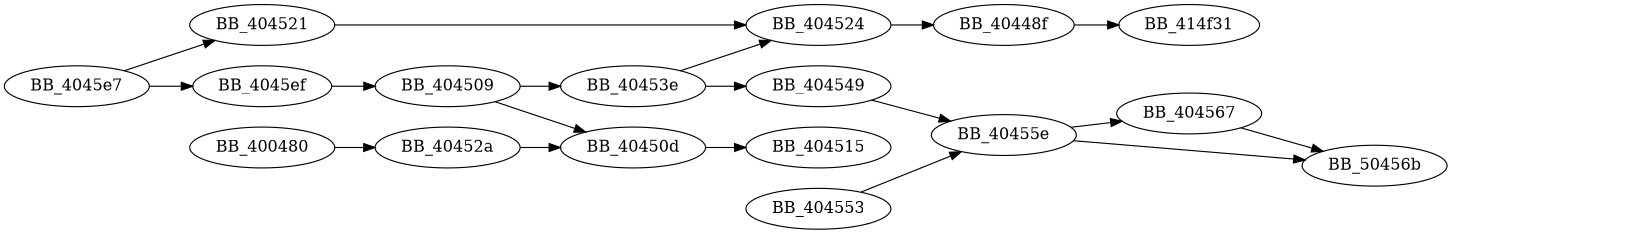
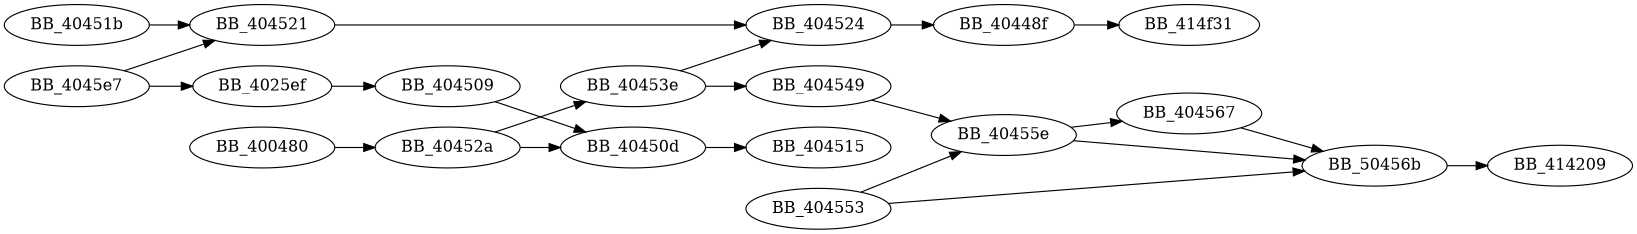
node "BB_40451b": added
node "BB_4045ef": label "BB_4045ef" -> "BB_4025ef"
edge "BB_404509" -> "BB_40453e": now "BB_40452a" -> "BB_40453e"
node "BB_414209": added
edge "BB_404553" -> "BB_50456b": added
